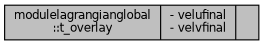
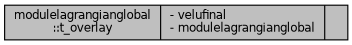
node "modulelagrangianglobal": text "- velvfinal" -> "- modulelagrangianglobal"
